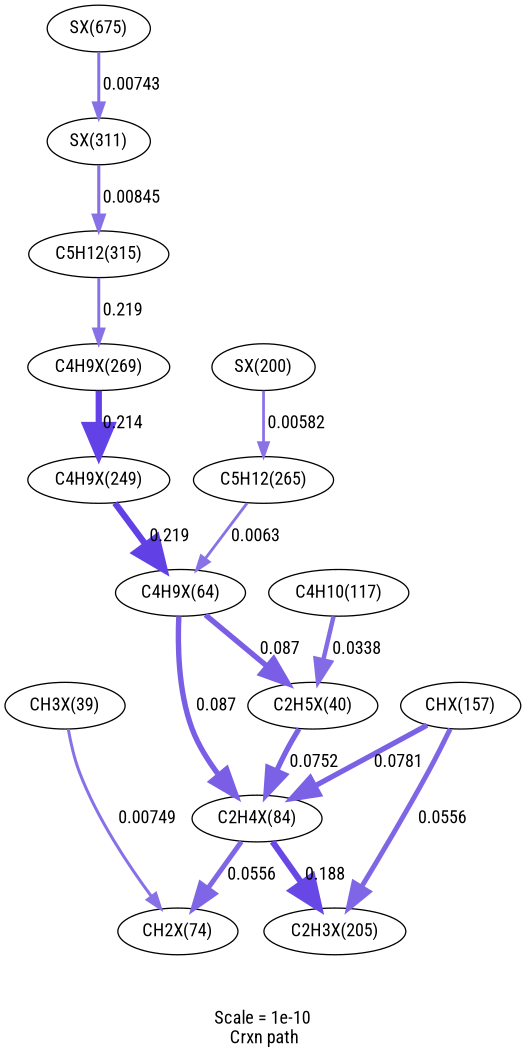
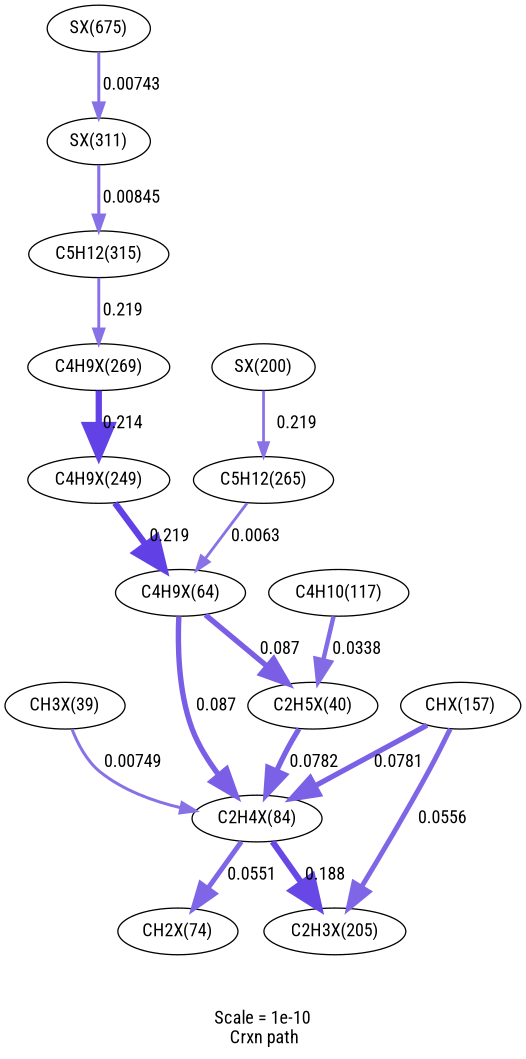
edge "SX(200)" -> "C5H12(265)": label " 0.00582" -> " 0.219"
edge "C2H5X(40)" -> "C2H4X(84)": label " 0.0752" -> " 0.0782"
edge "CH3X(39)" -> "CH2X(74)": now "CH3X(39)" -> "C2H4X(84)"
edge "C2H4X(84)" -> "CH2X(74)": label " 0.0556" -> " 0.0551"
